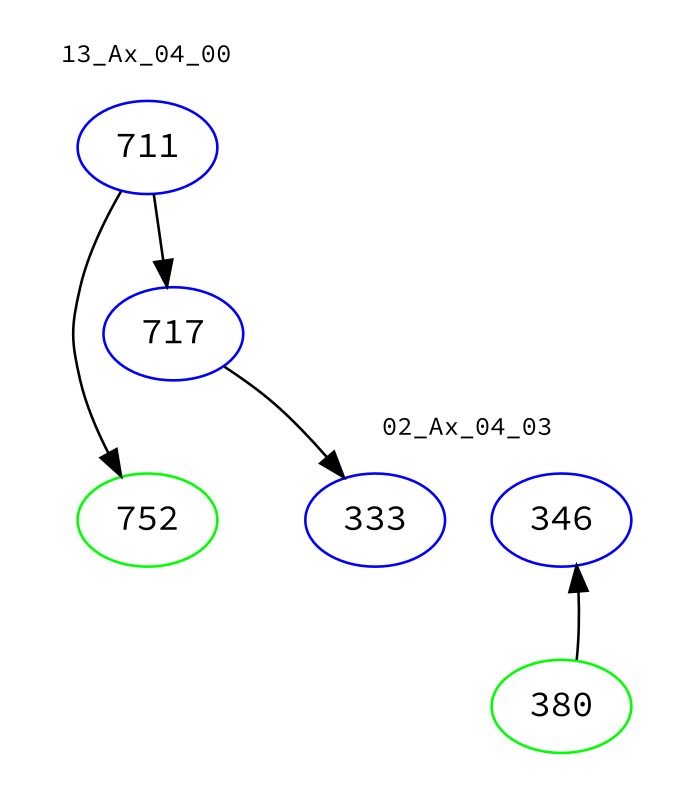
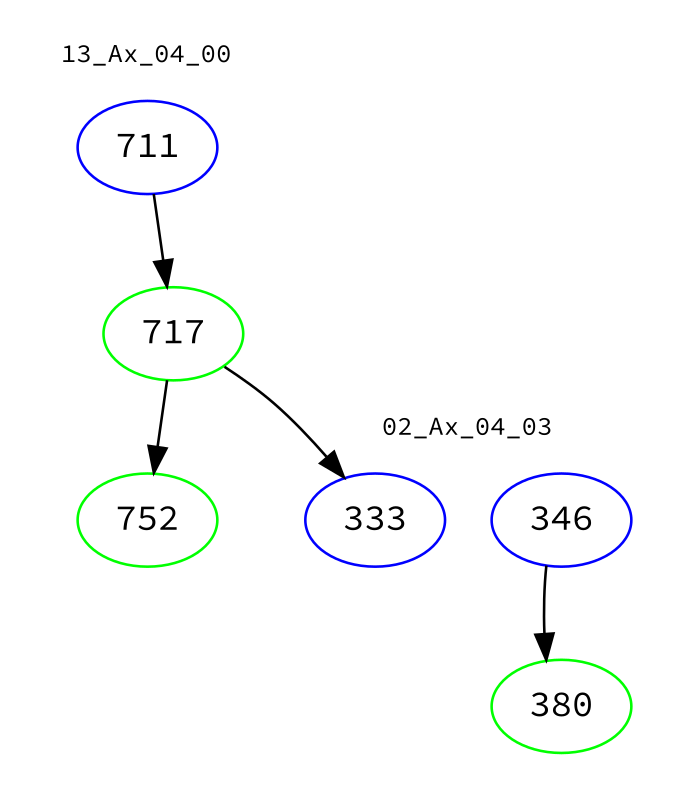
edge "711" -> "752": now "717" -> "752"
node "717": color blue -> green
edge "380" -> "346": reversed
